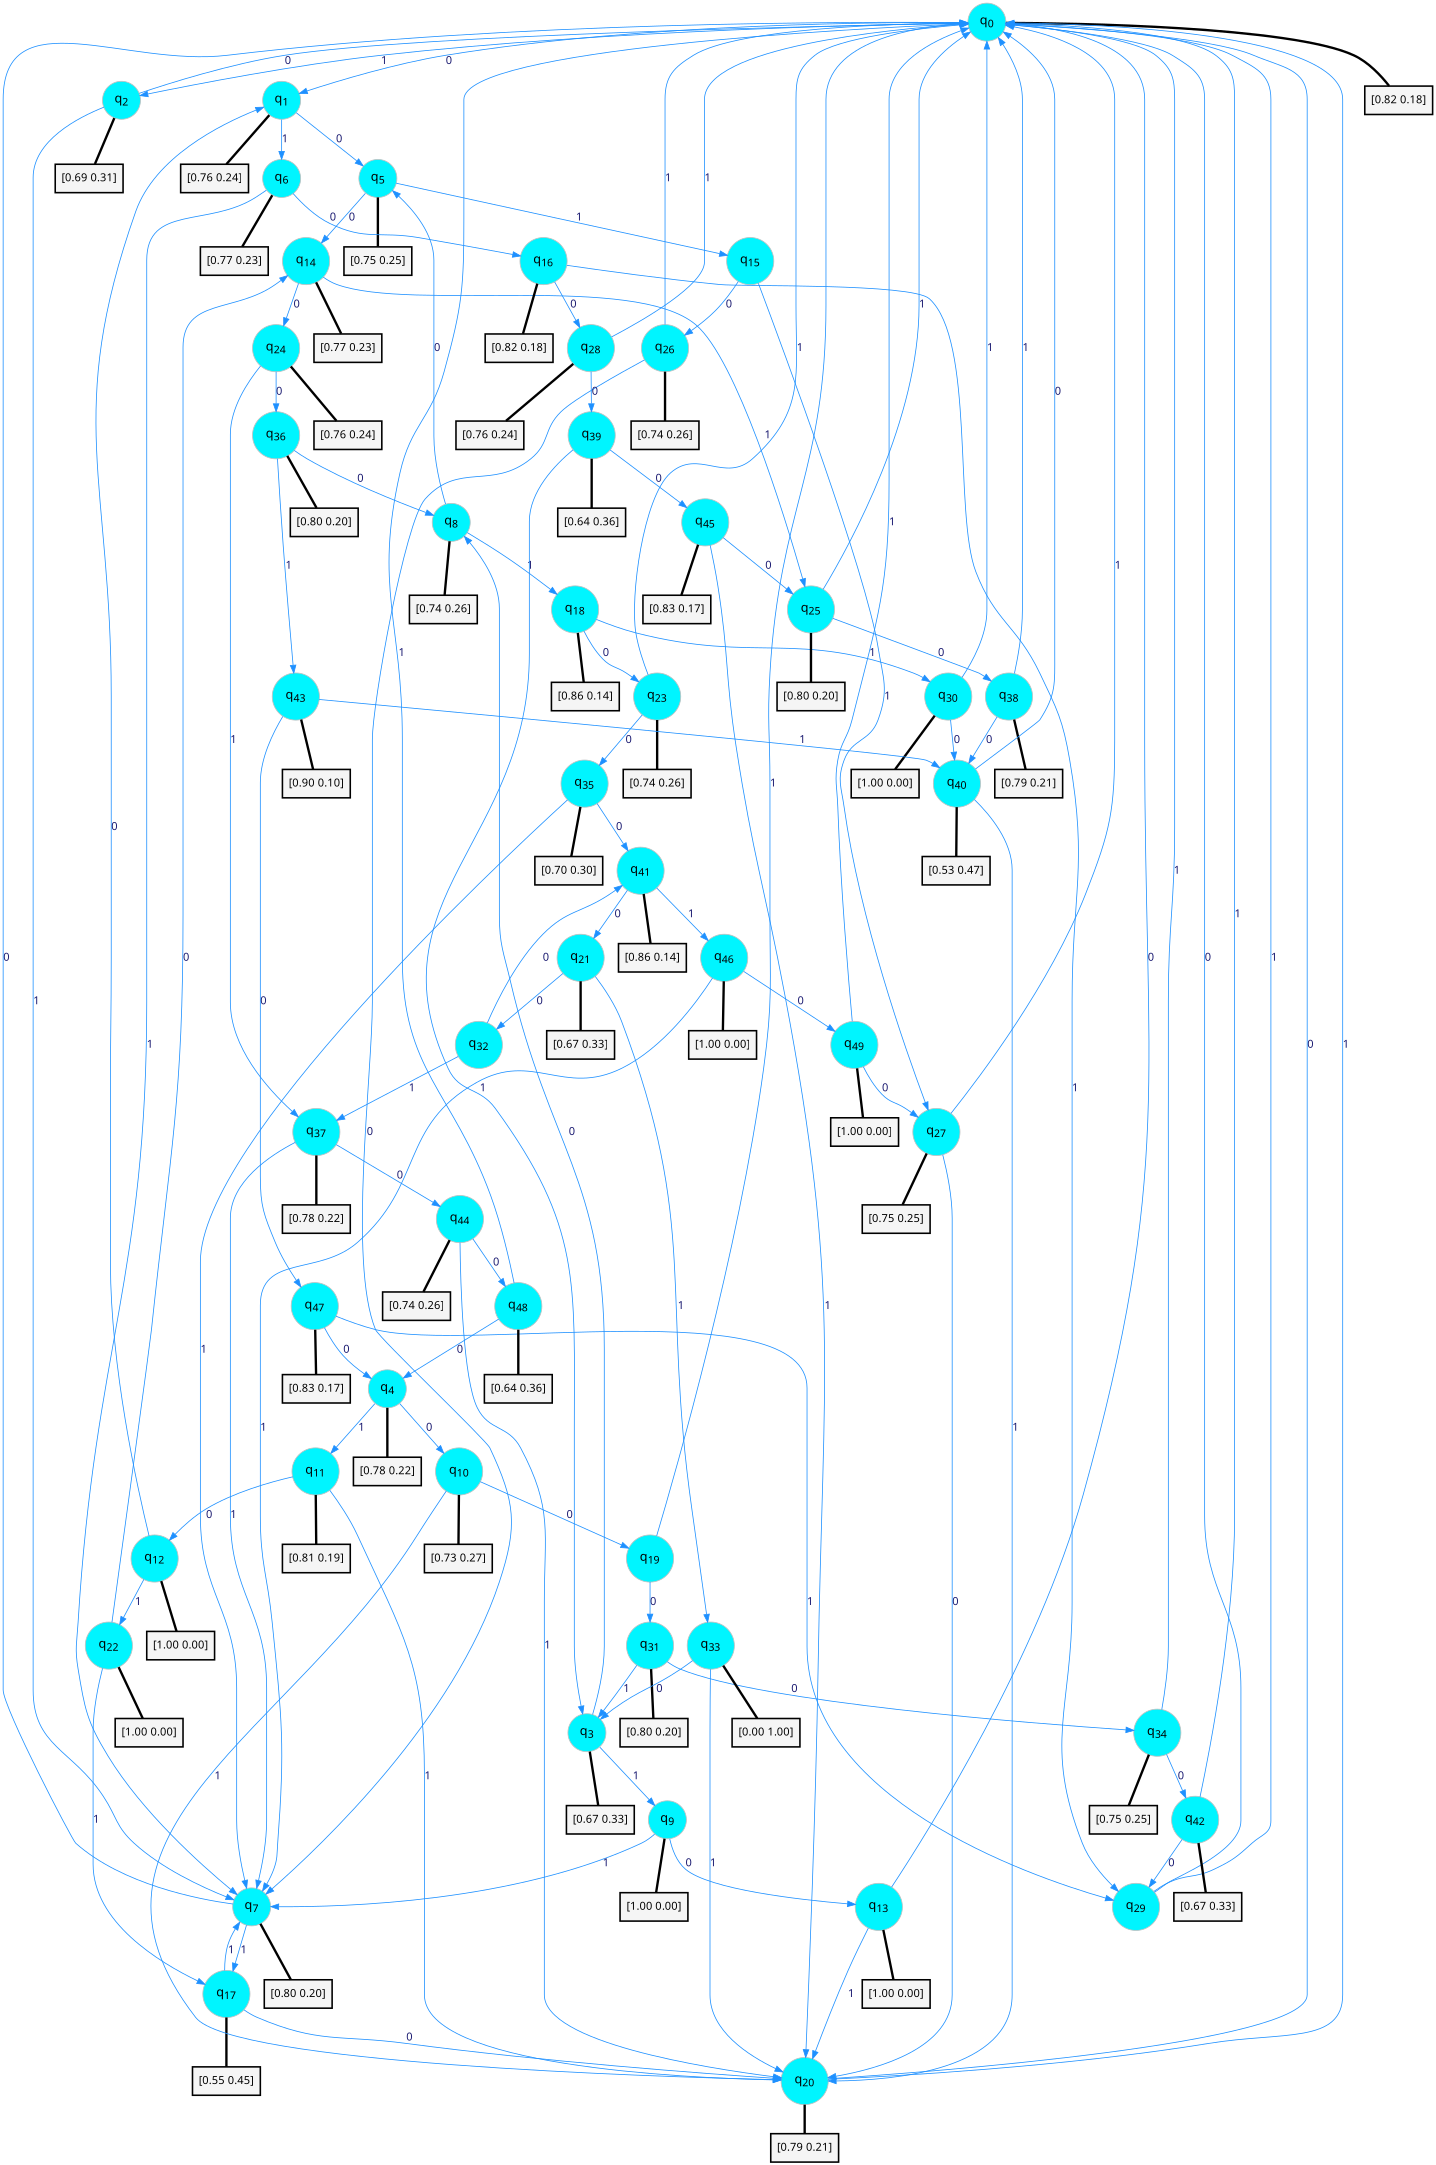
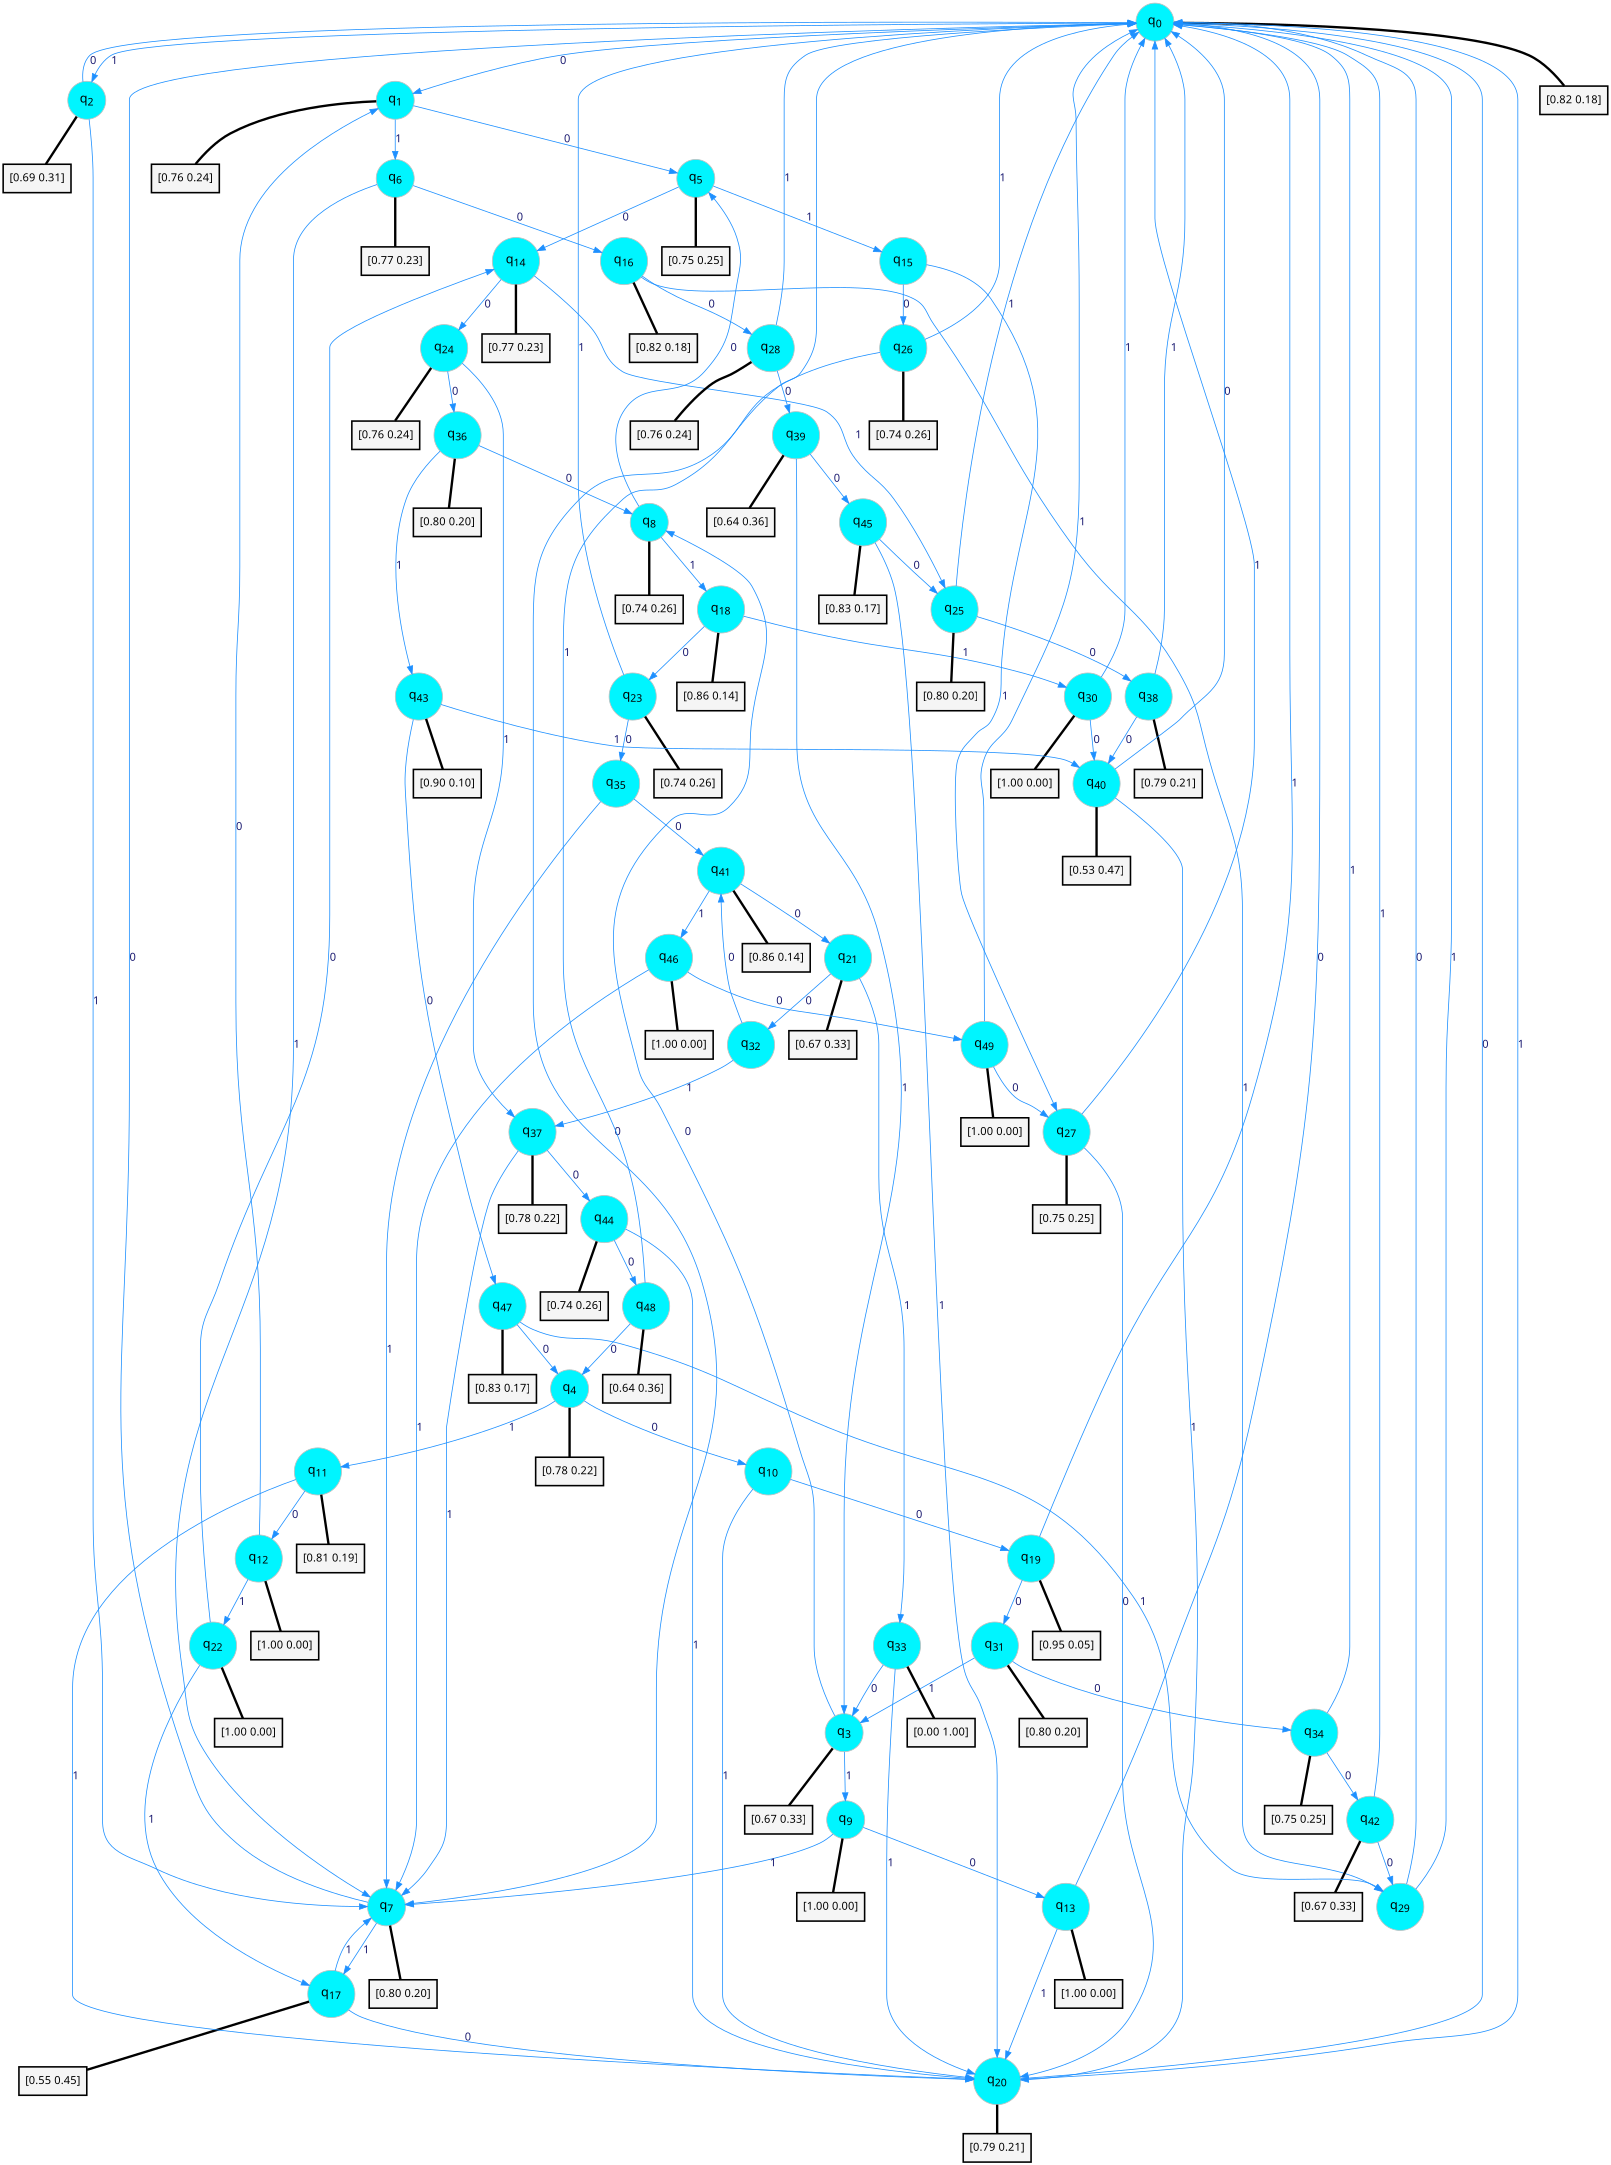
node "[0.70 0.30]": removed
node "[0.73 0.27]": removed
node "[0.95 0.05]": added
